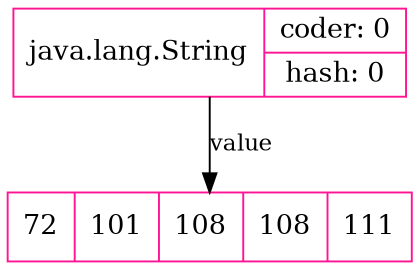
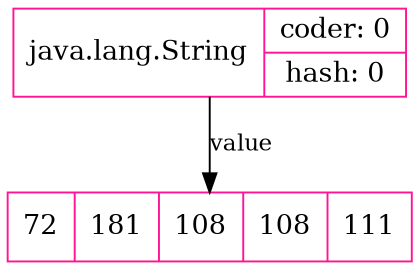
node "72": text "101" -> "181"
